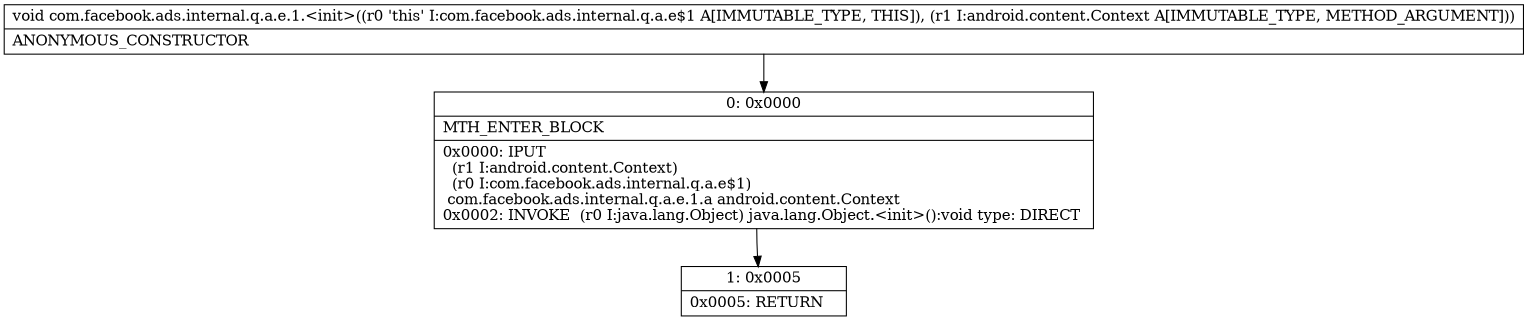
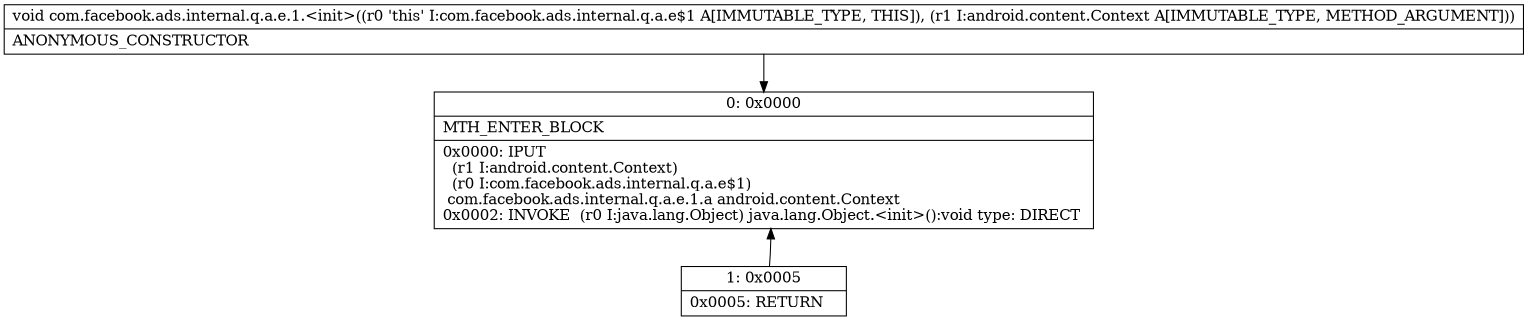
edge "0: 0x0000" -> "1: 0x0005": reversed
